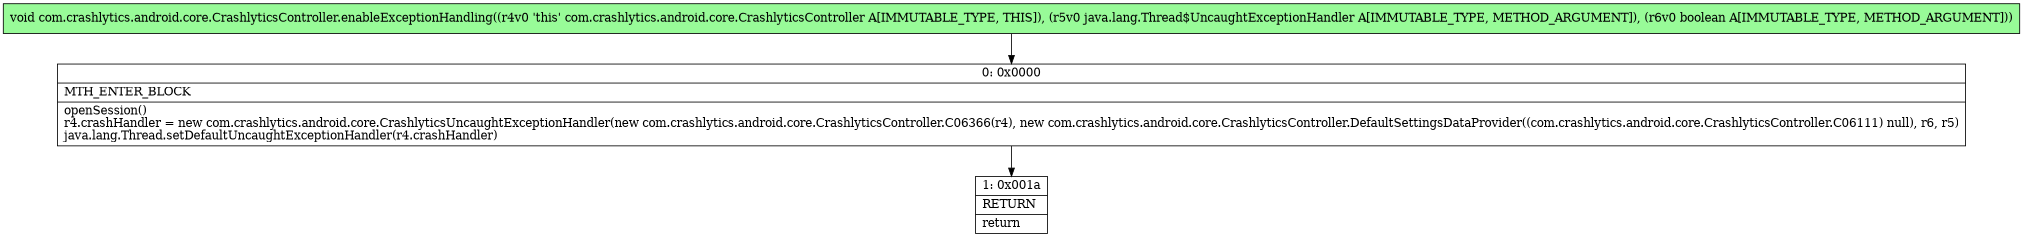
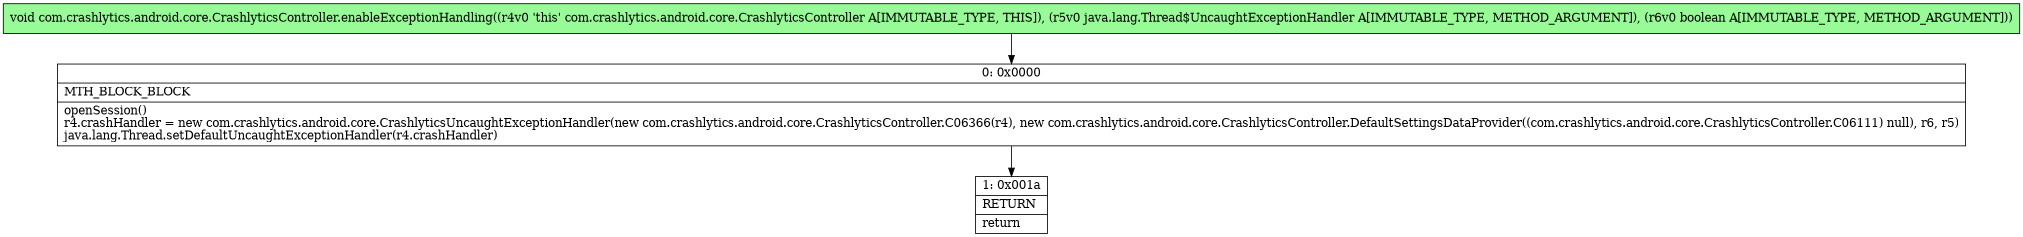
node "0: 0x0000": text "MTH_ENTER_BLOCK" -> "MTH_BLOCK_BLOCK"
